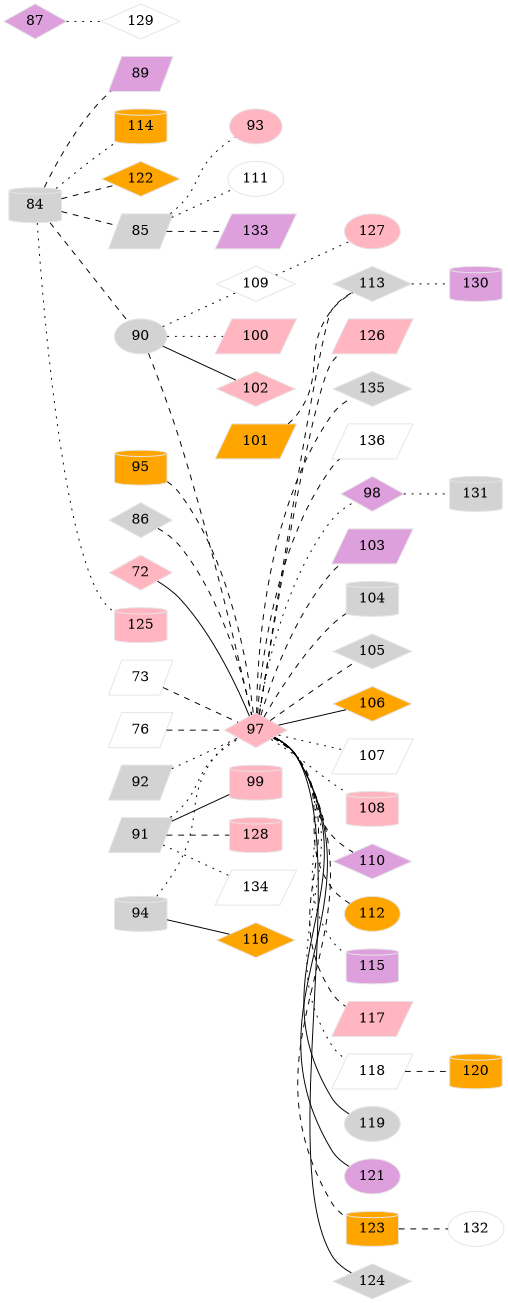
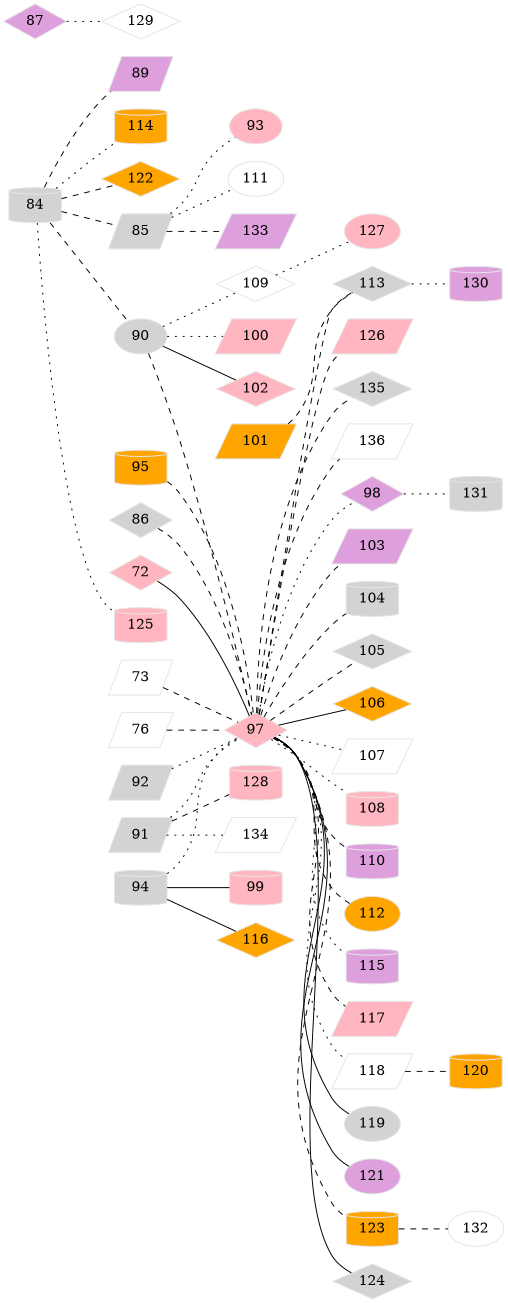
edge "99" -- "91": now "99" -- "94"
node "110": shape diamond -> cylinder
